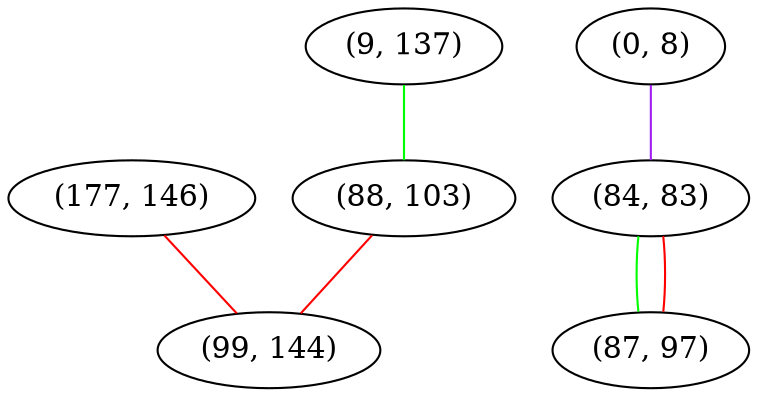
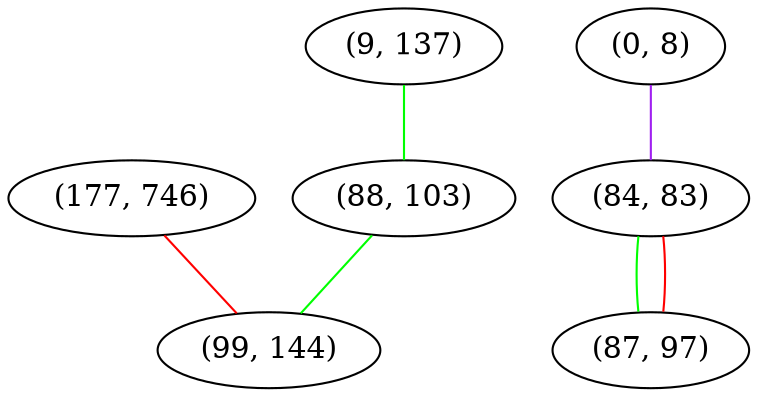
node "(177, 146)": label "(177, 146)" -> "(177, 746)"
edge "(88, 103)" -- "(99, 144)": color red -> green
